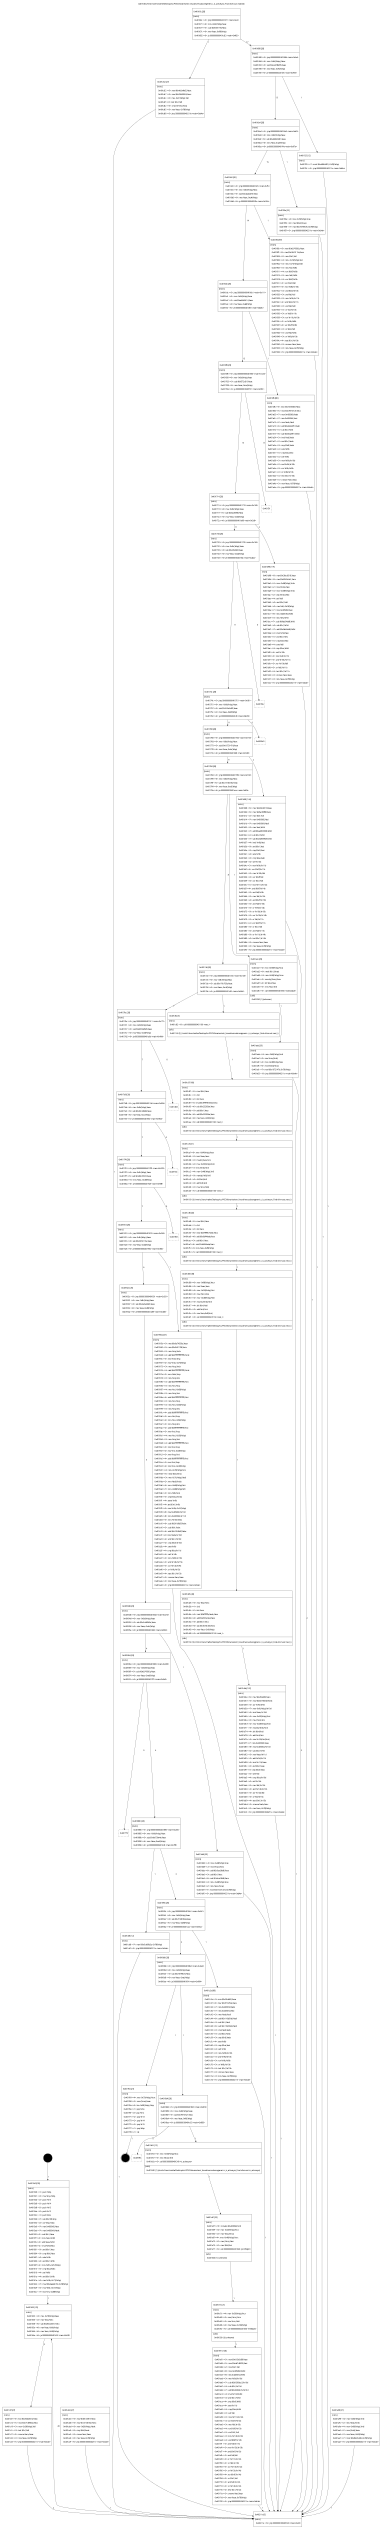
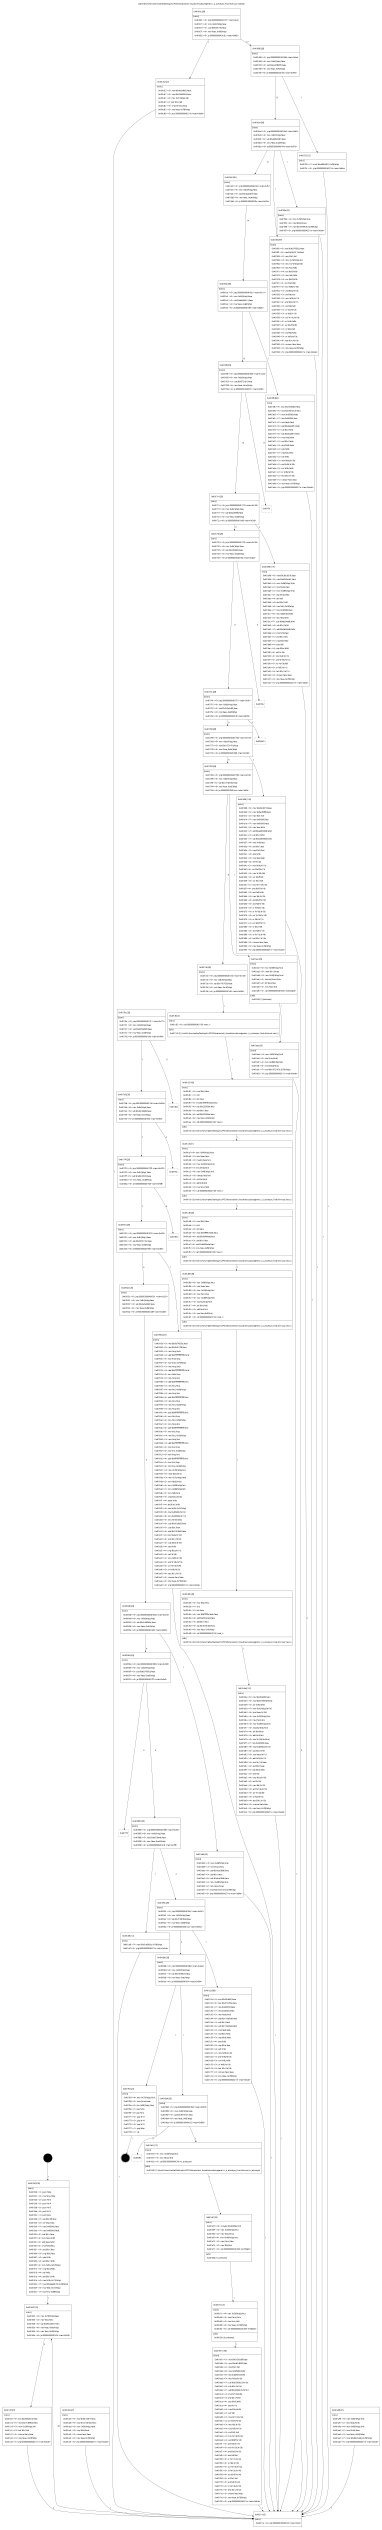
edge "0x4016c0 [28]" -> "0x4018fa [97]": now "0x4016a4 [28]" -> "0x4018fa [97]"
edge "0x4017a0 [28]" -> "0x4017bc [28]": removed, label "7"
